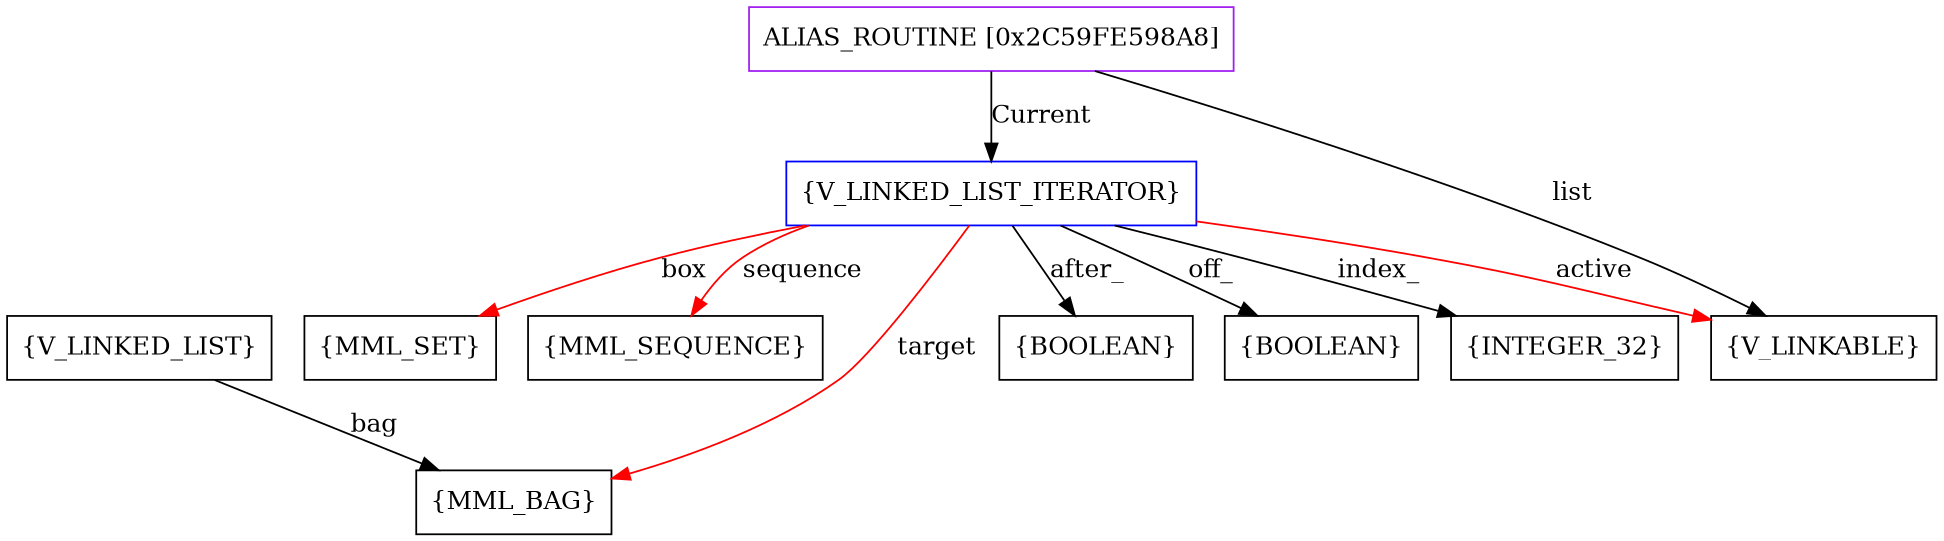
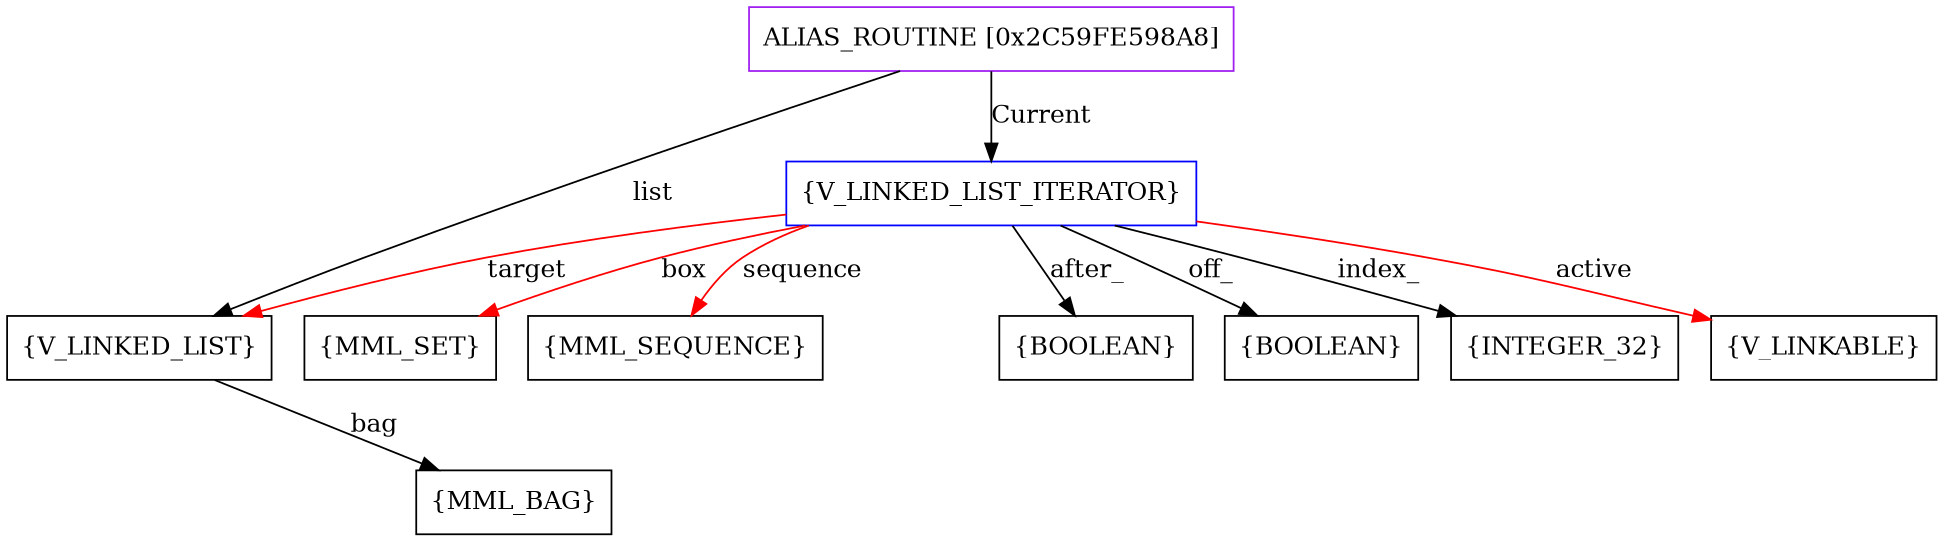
edge "ALIAS_ROUTINE [0x2C59FE598A8]" -> "{V_LINKABLE}": now "ALIAS_ROUTINE [0x2C59FE598A8]" -> "{V_LINKED_LIST}"
edge "{V_LINKED_LIST_ITERATOR}" -> "{MML_BAG}": now "{V_LINKED_LIST_ITERATOR}" -> "{V_LINKED_LIST}"
